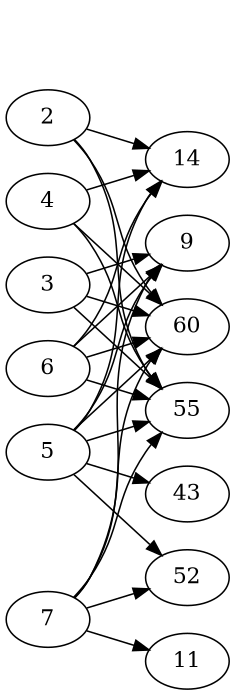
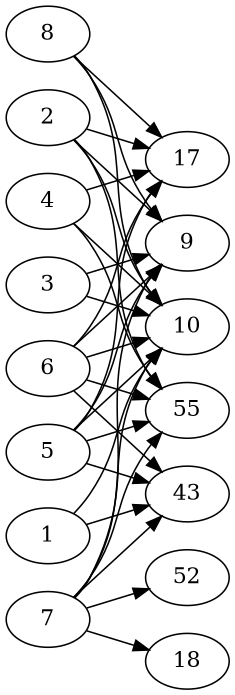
node "8": added
node "14": label "14" -> "17"
edge "2" -> "9": added
node "60": label "60" -> "10"
edge "3" -> "55": removed
edge "6" -> "43": added
edge "5" -> "52": removed
node "1": added
edge "7" -> "43": added
node "11": label "11" -> "18"
